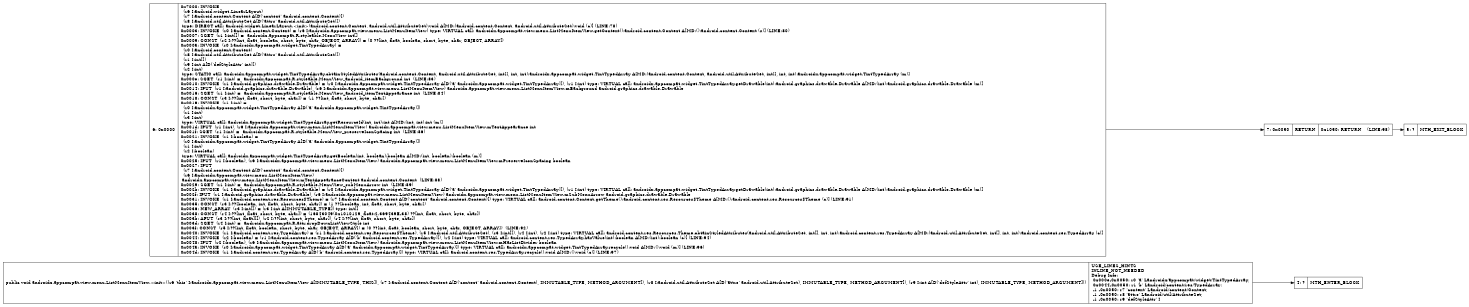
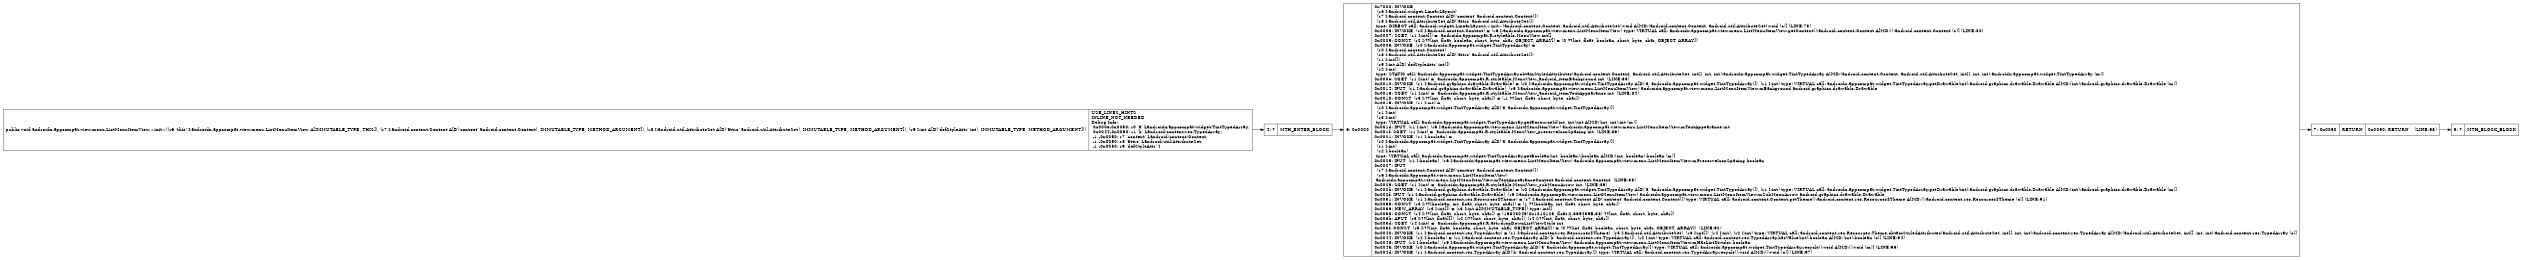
edge "4: ?" -> "6: 0x0000": added
node "7: 0x0050": text "0x1050: RETURN    (LINE:98)" -> "0x0050: RETURN    (LINE:98)"
node "5: ?": text "MTH_EXIT_BLOCK" -> "MTH_BLOCK_BLOCK"
